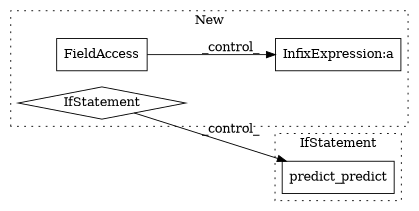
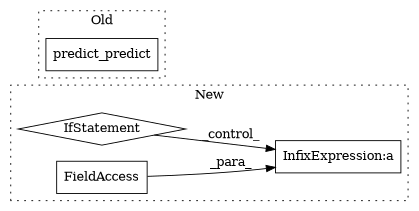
edge "FieldAccess" -> "InfixExpression:a": label "_control_" -> "_para_"
edge "IfStatement" -> "predict_predict": now "IfStatement" -> "InfixExpression:a"
cluster "IfStatement": label "IfStatement" -> "Old"
